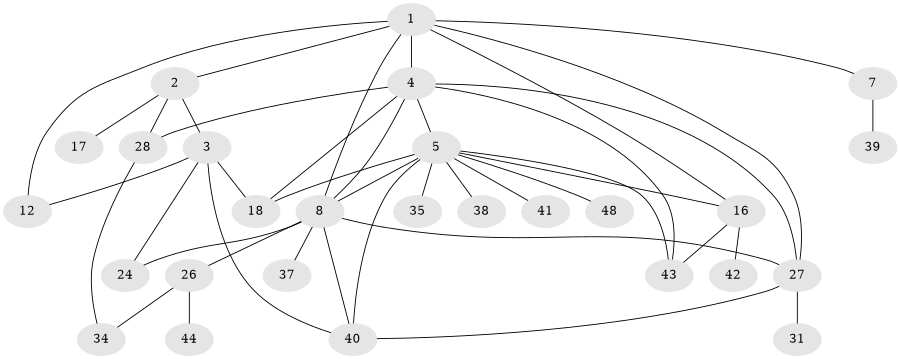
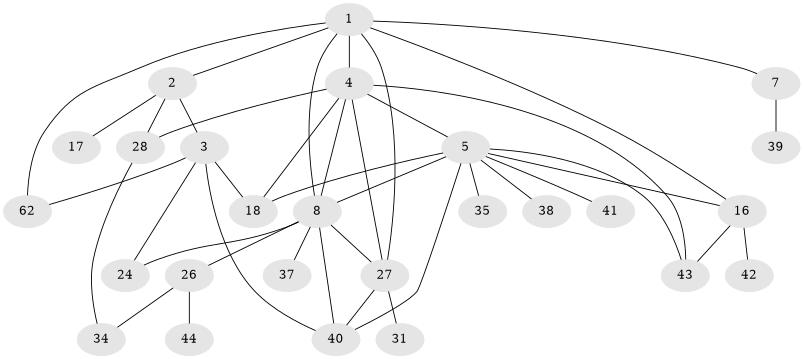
node "12": label "12" -> "62"
node "48": removed
